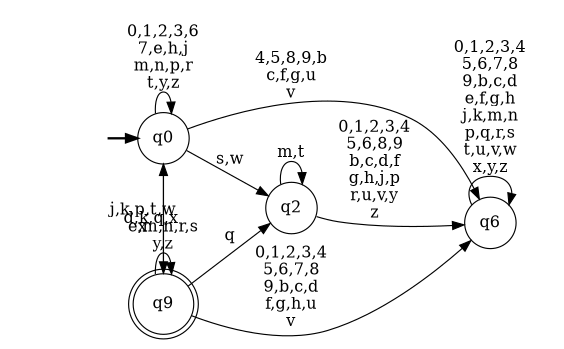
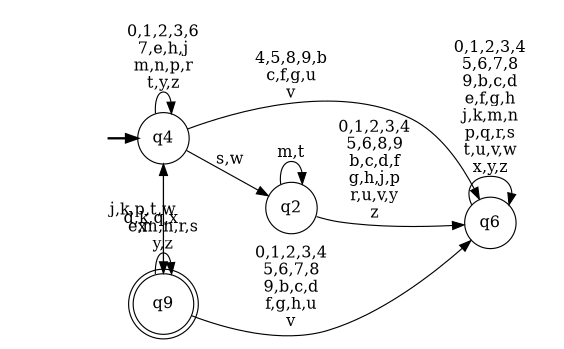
node "q0": label "q0" -> "q4"
edge "q9" -> "q2": removed, label "q"
